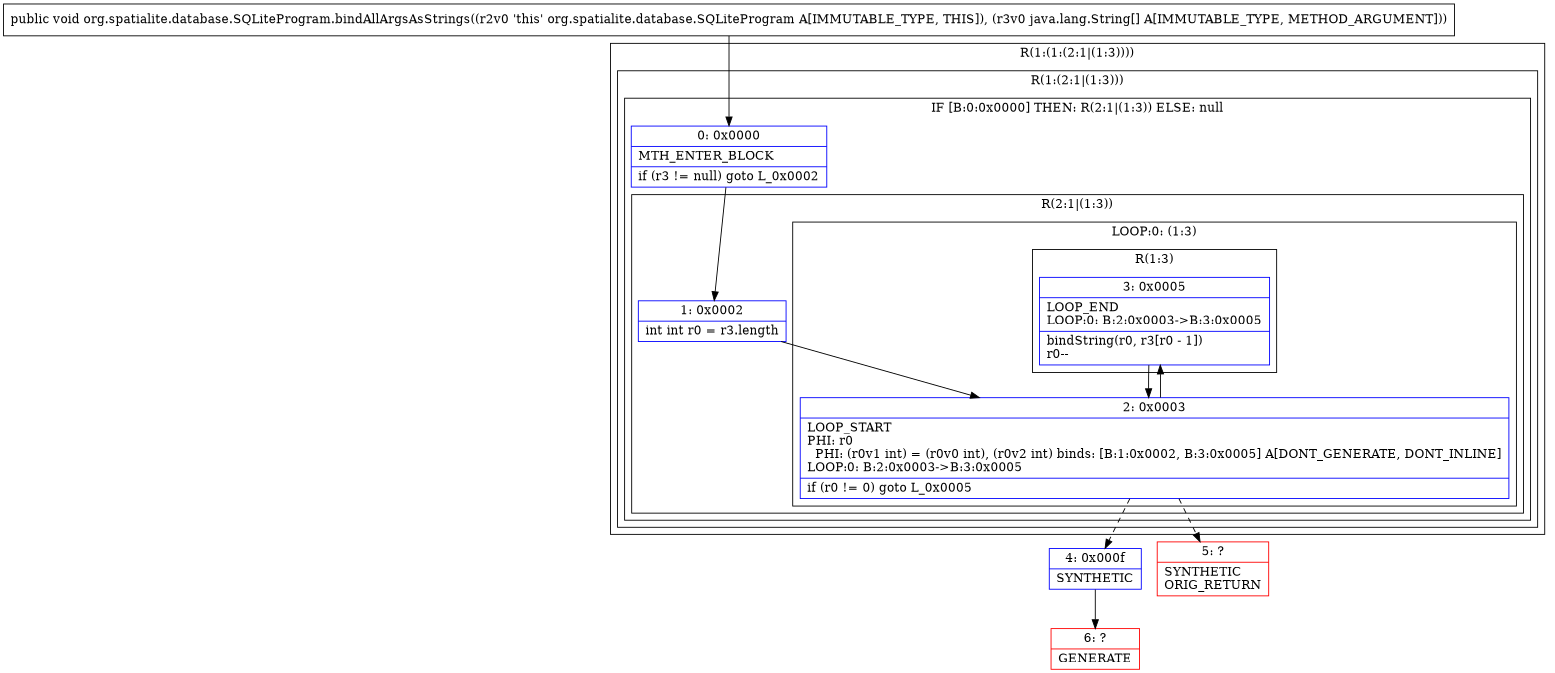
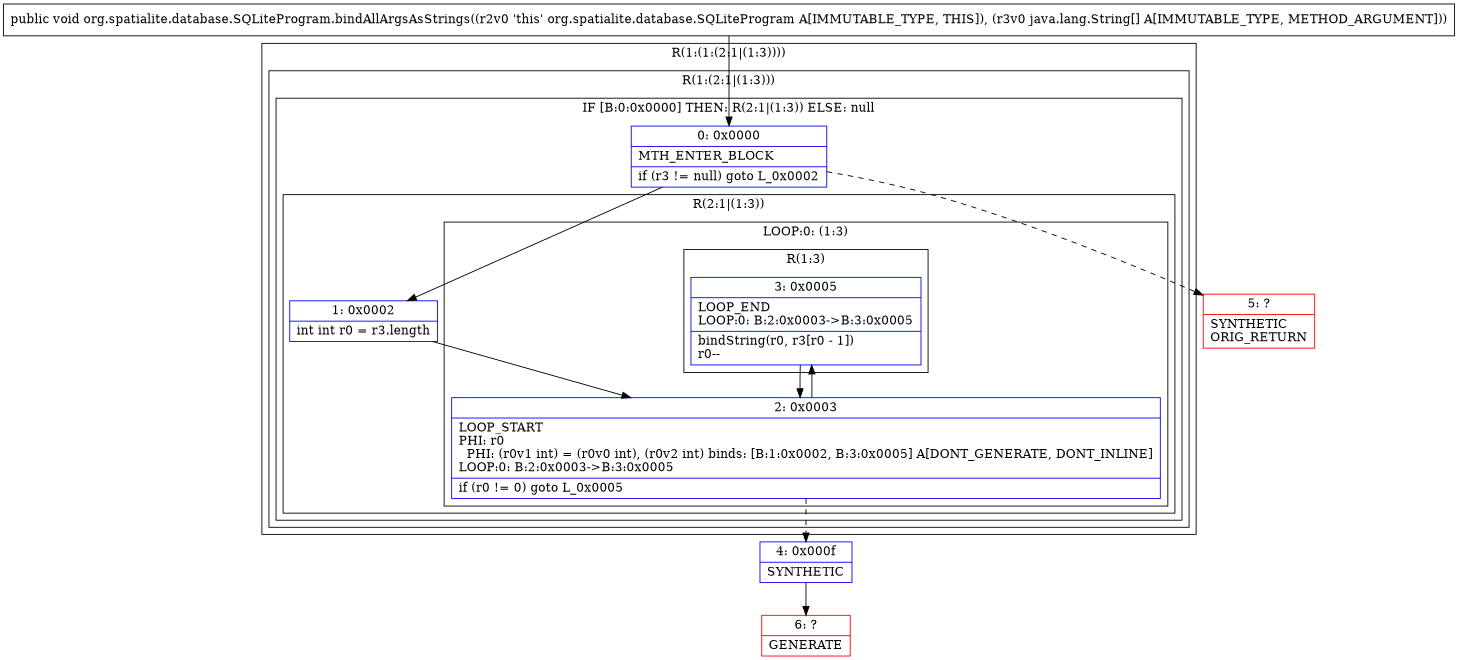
edge "2: 0x0003" -> "5: ?": now "0: 0x0000" -> "5: ?"
